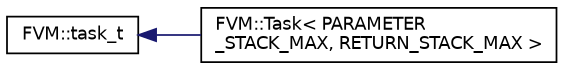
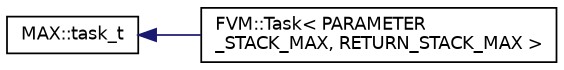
node "FVM::task_t": label "FVM::task_t" -> "MAX::task_t"
